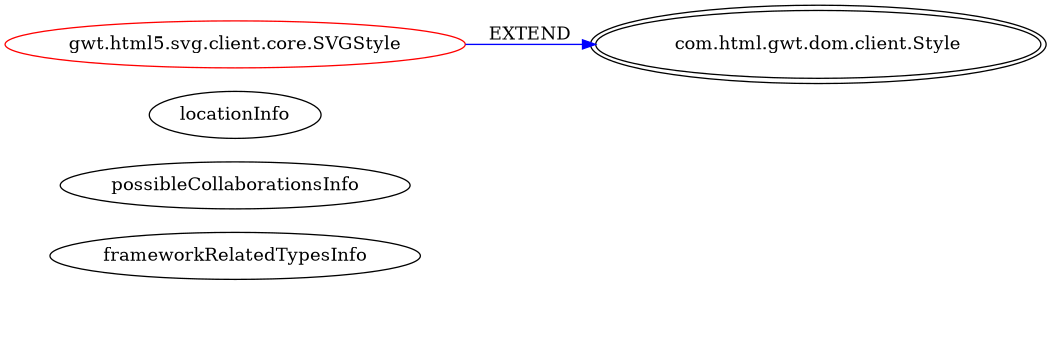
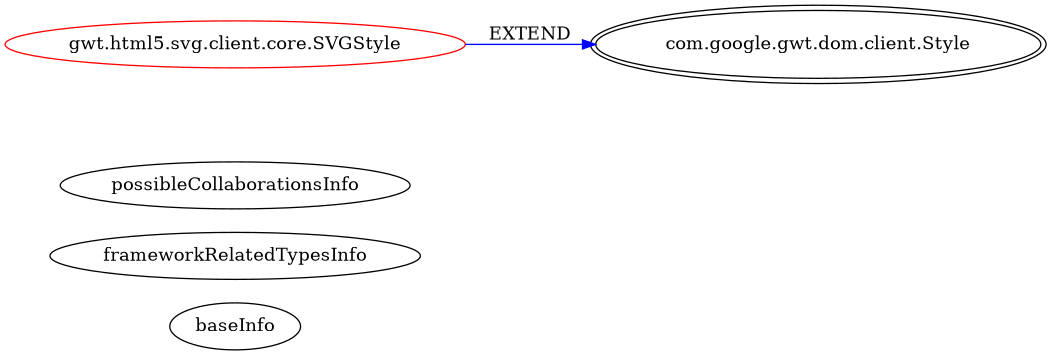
node "com.html.gwt.dom.client.Style": label "com.html.gwt.dom.client.Style" -> "com.google.gwt.dom.client.Style"
node "locationInfo": removed
node "baseInfo": added
